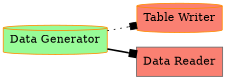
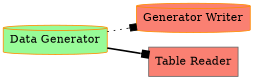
node "Table Writer": label "Table Writer" -> "Generator Writer"
node "Data Reader": label "Data Reader" -> "Table Reader"
